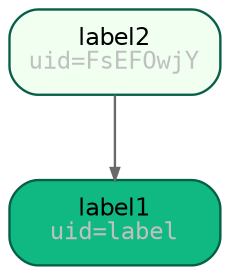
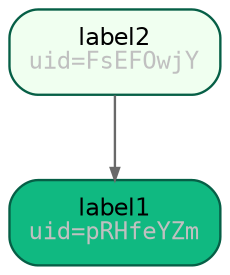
node "label1": text "uid=label" -> "uid=pRHfeYZm"
